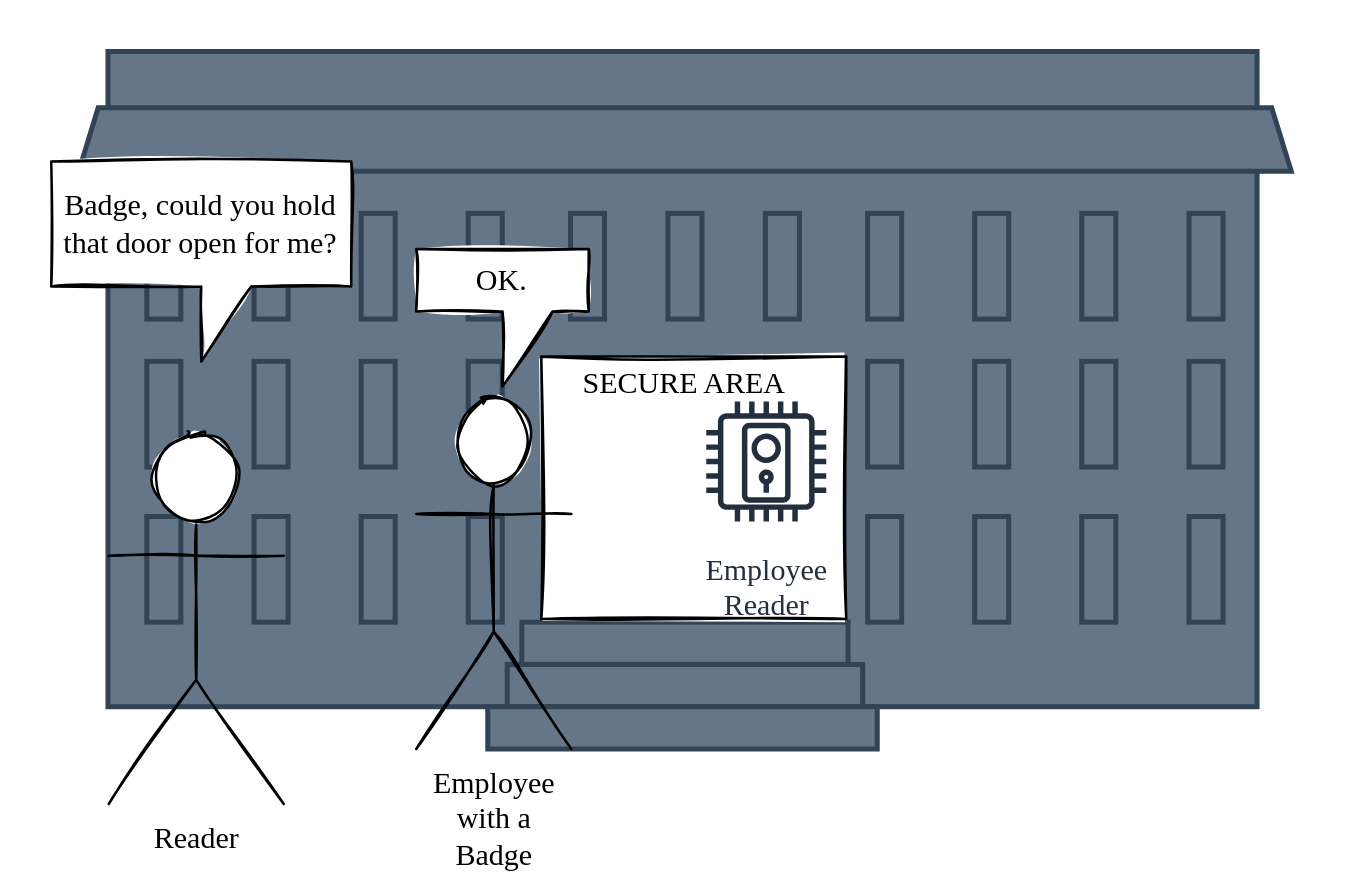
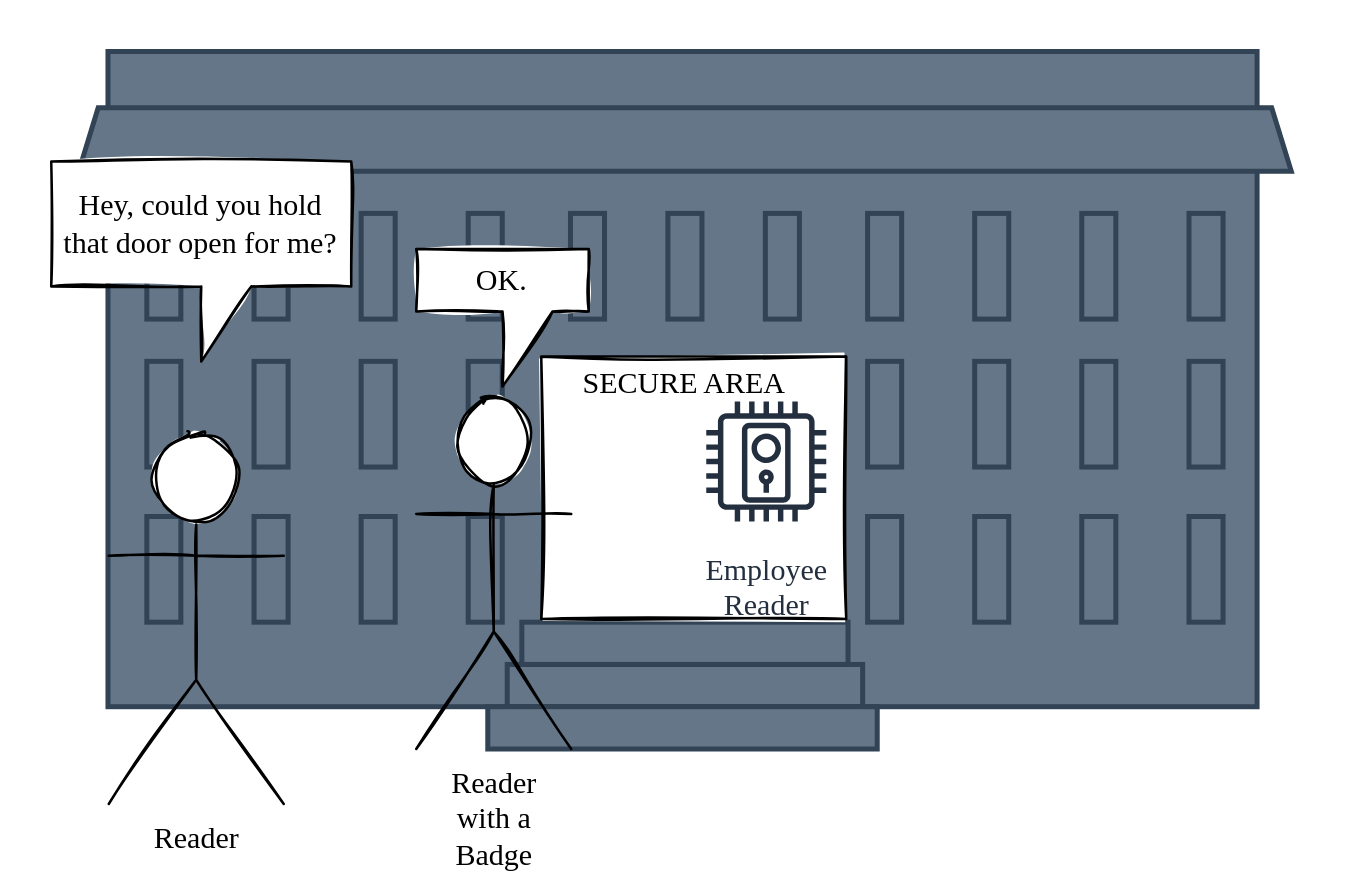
node "Badge, could you hold that door open for me?": label "Badge, could you hold that door open for me?" -> "Hey, could you hold that door open for me?"
node "Employee with a Badge": label "Employee with a Badge" -> "Reader with a Badge"
